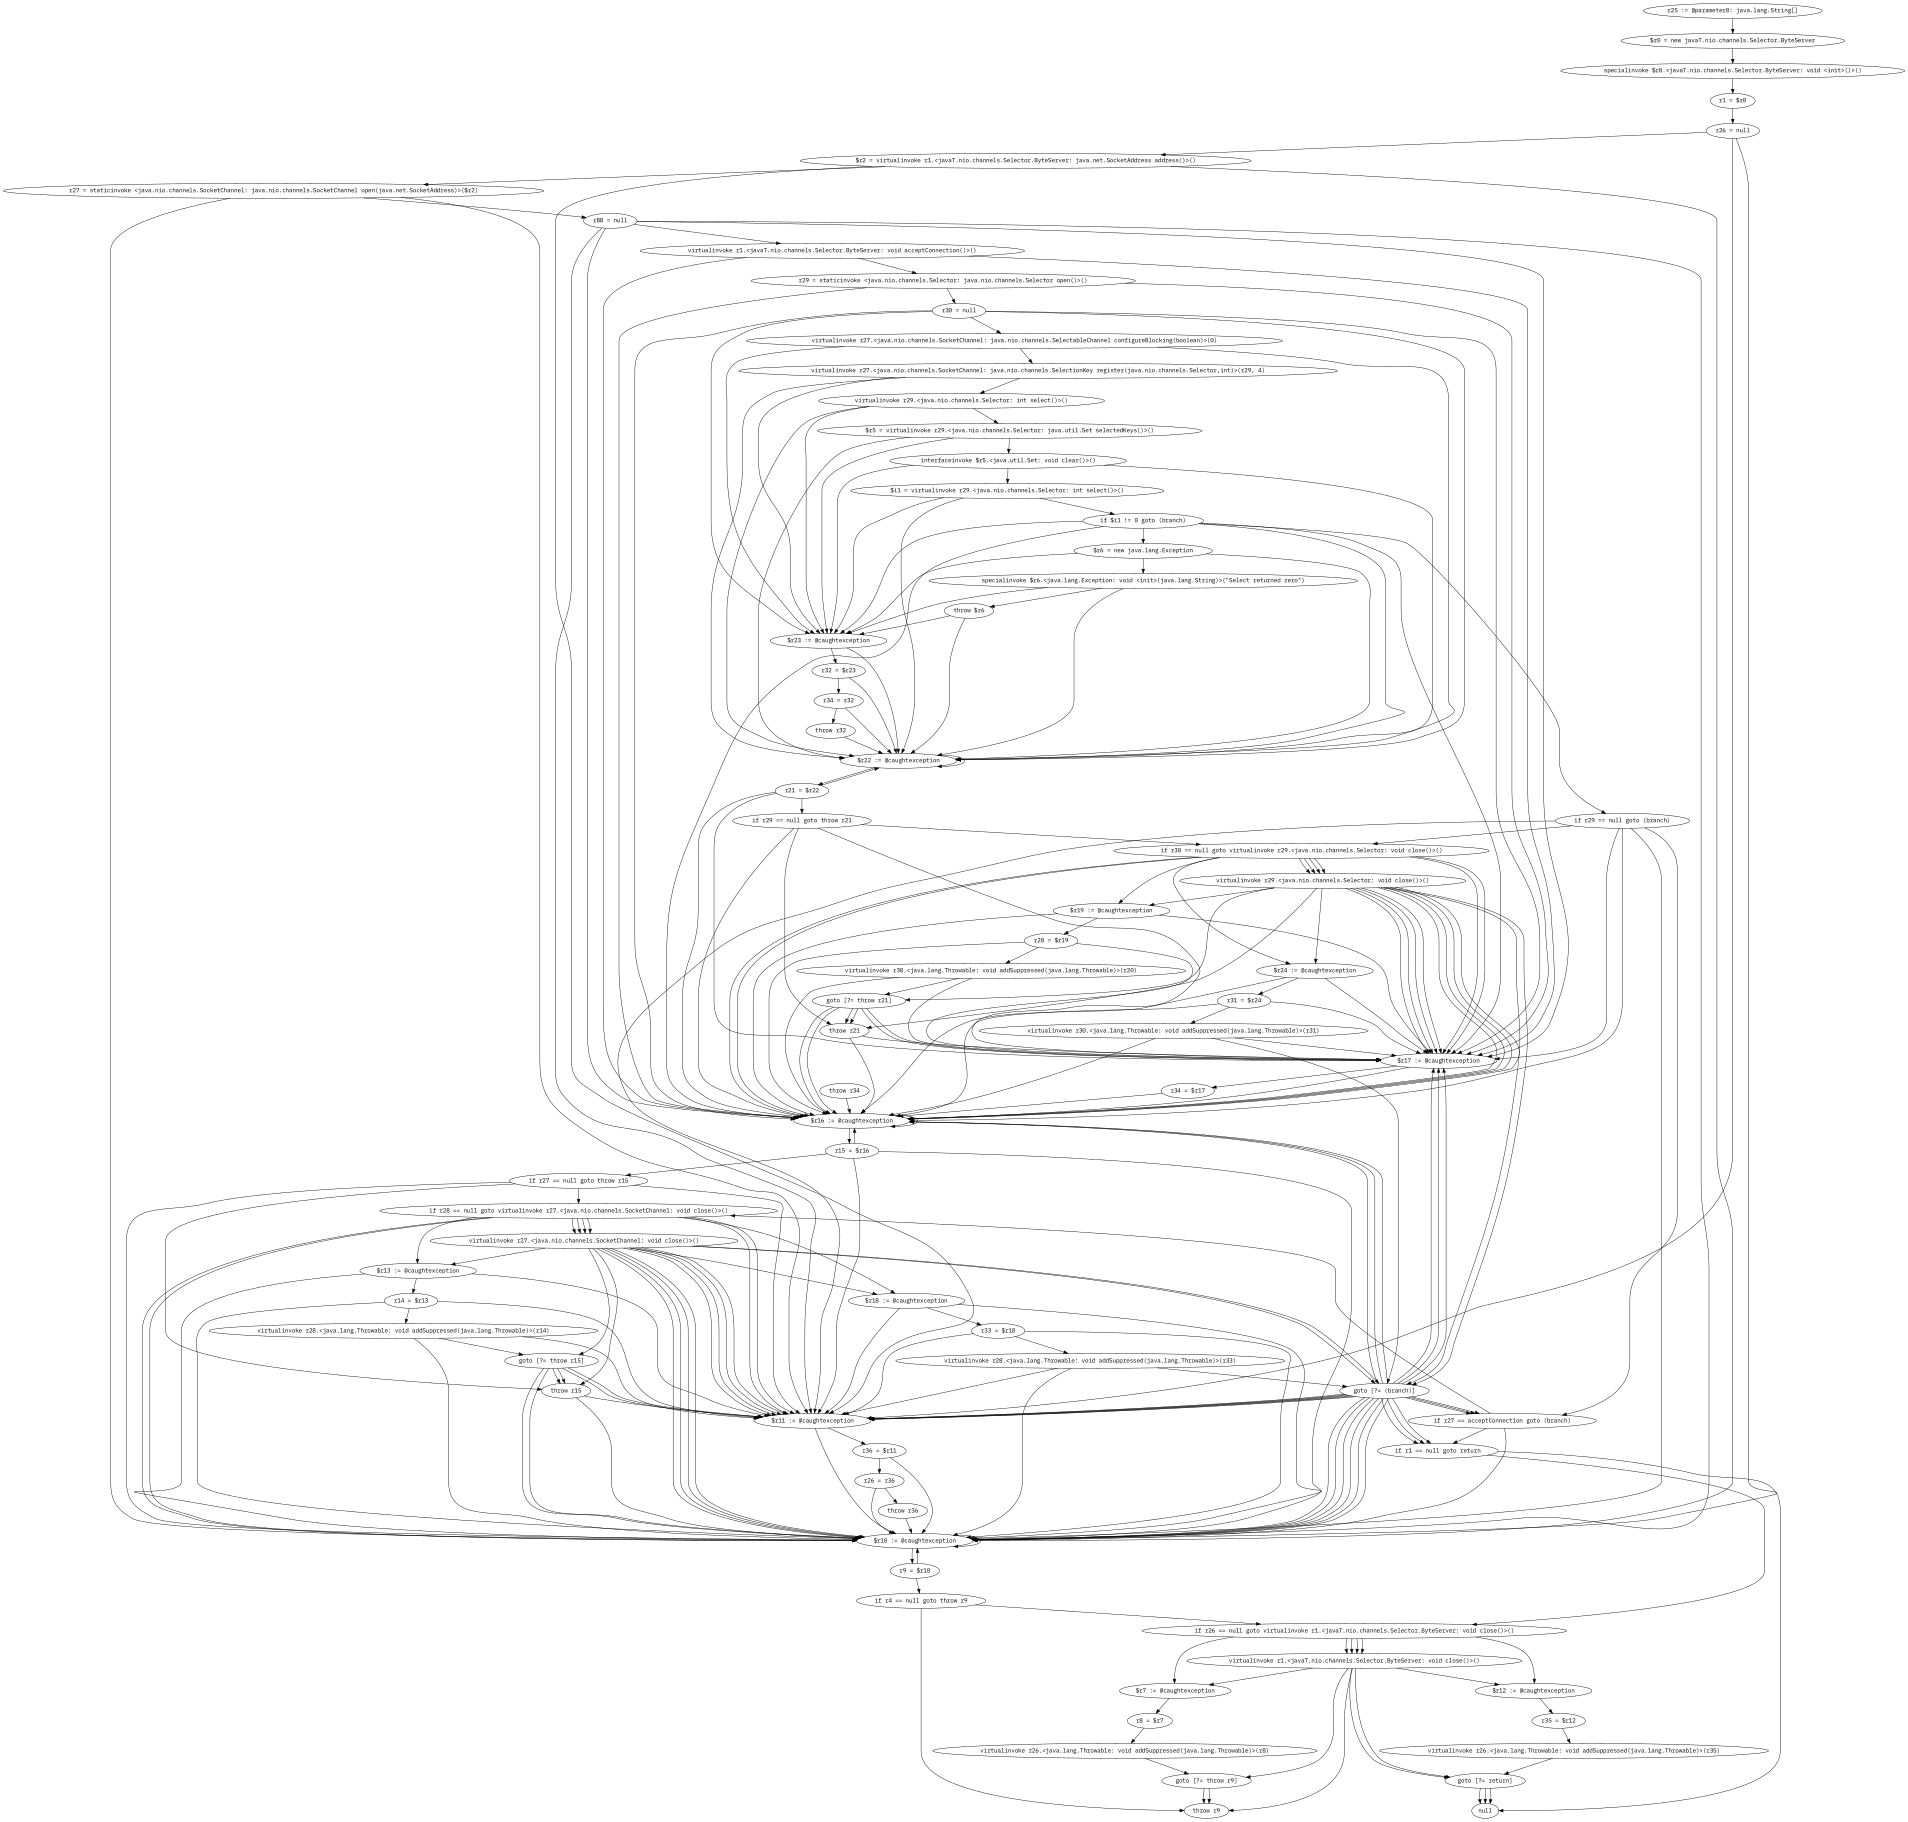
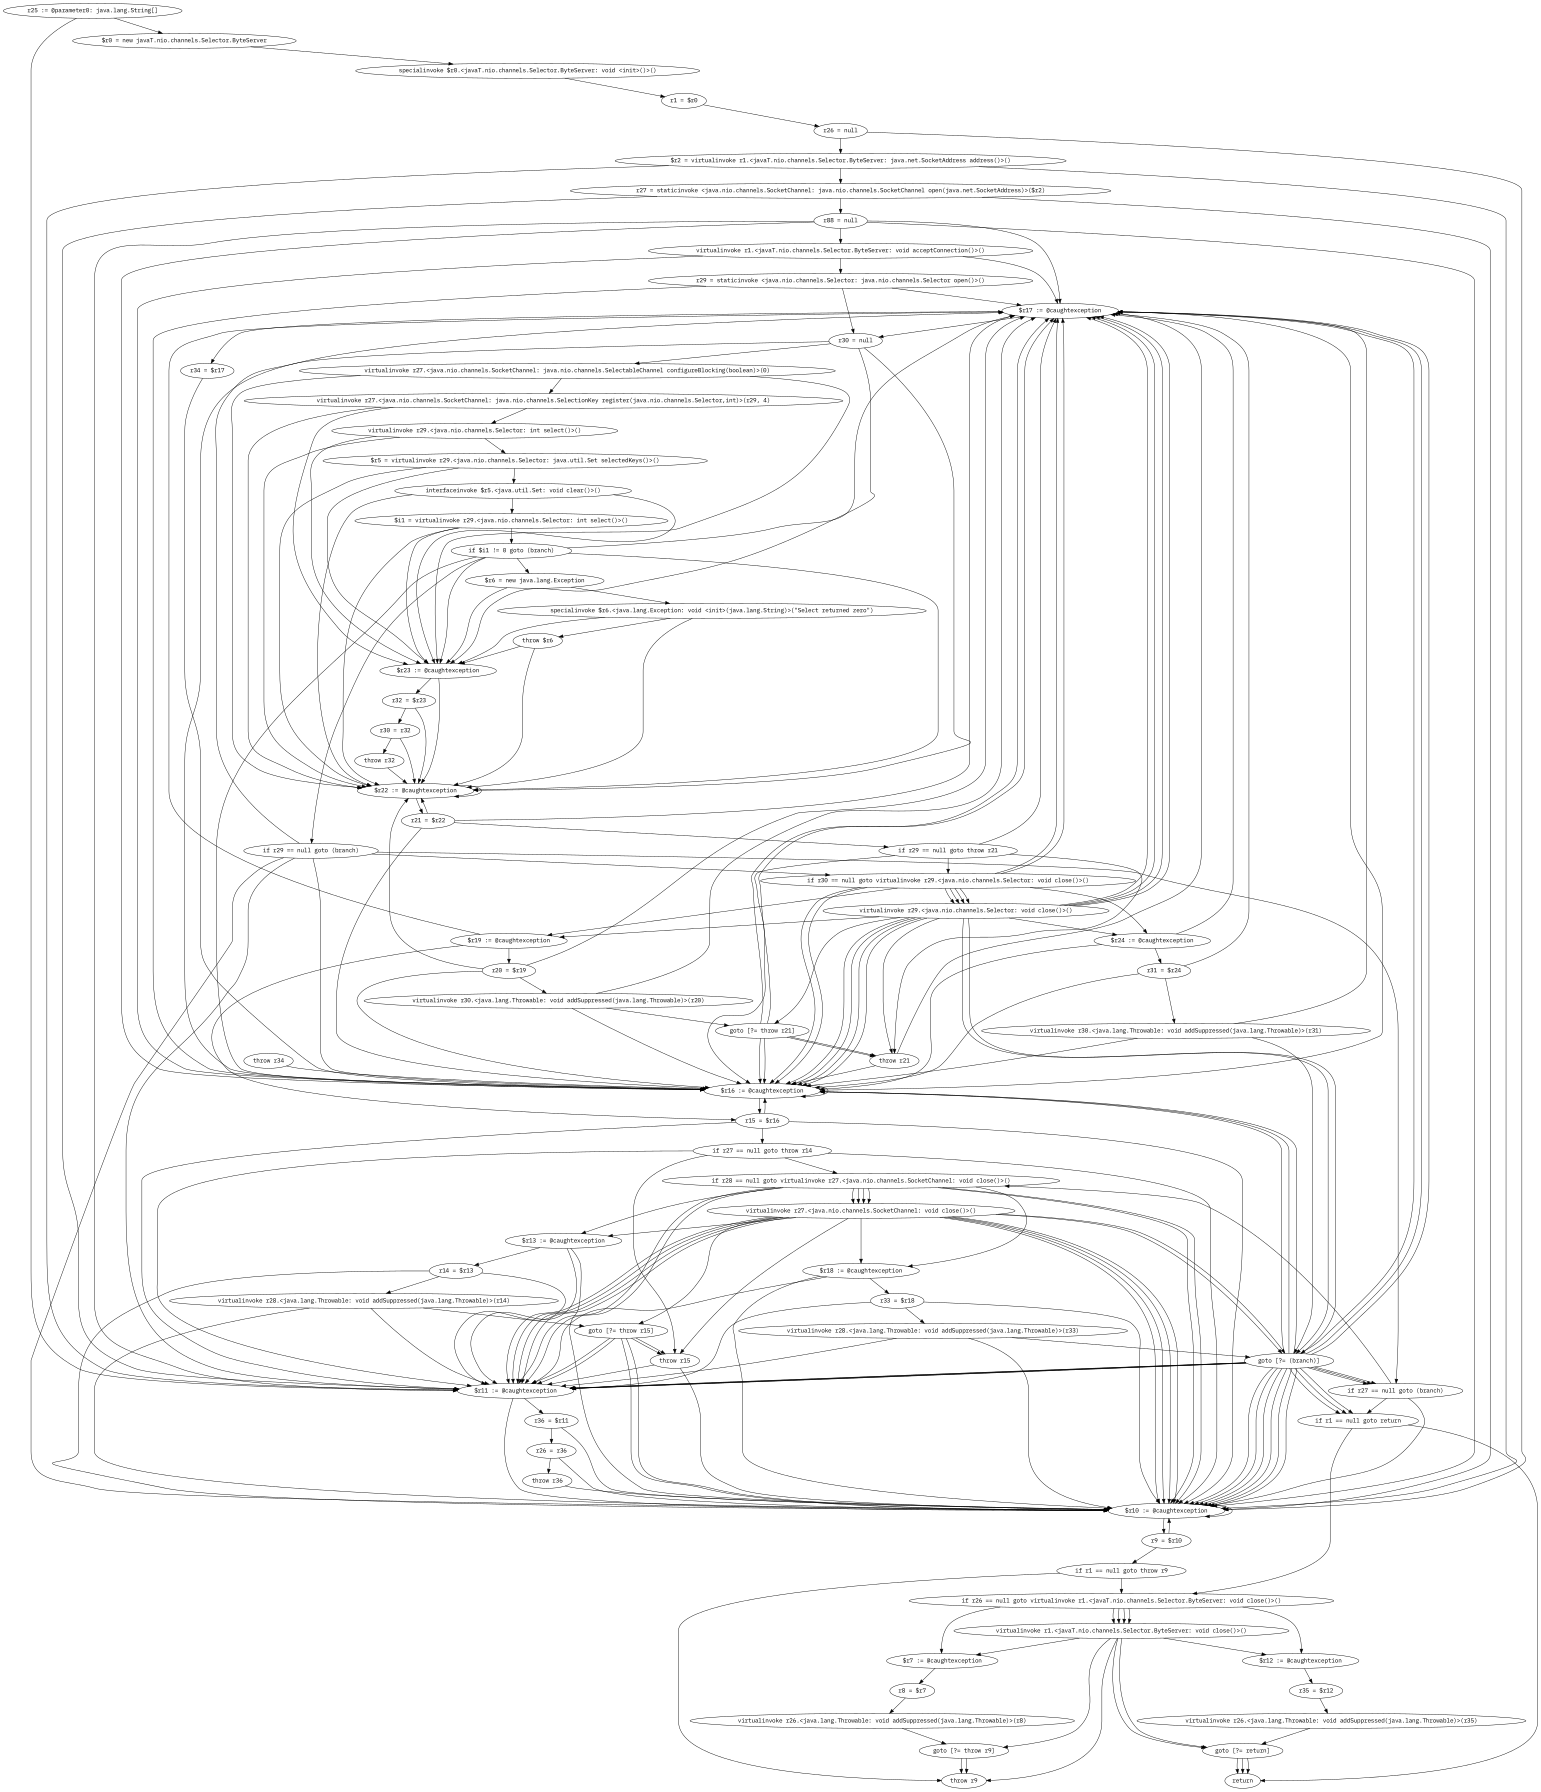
edge "r30 = null" -> "$r17 := @caughtexception": reversed
node "r34 = r32": label "r34 = r32" -> "r30 = r32"
edge "$r6 = new java.lang.Exception" -> "$r22 := @caughtexception": now "r20 = $r19" -> "$r22 := @caughtexception"
edge "$r19 := @caughtexception" -> "$r16 := @caughtexception": now "$r19 := @caughtexception" -> "r15 = $r16"
edge "r26 = null" -> "$r11 := @caughtexception": now "r25 := @parameter0: java.lang.String[]" -> "$r11 := @caughtexception"
node "if r27 == null goto throw r15": label "if r27 == null goto throw r15" -> "if r27 == null goto throw r14"
node "if r27 == acceptConnection goto (branch)": label "if r27 == acceptConnection goto (branch)" -> "if r27 == null goto (branch)"
node "if r4 == null goto throw r9": label "if r4 == null goto throw r9" -> "if r1 == null goto throw r9"
node "null": label "null" -> "return"
